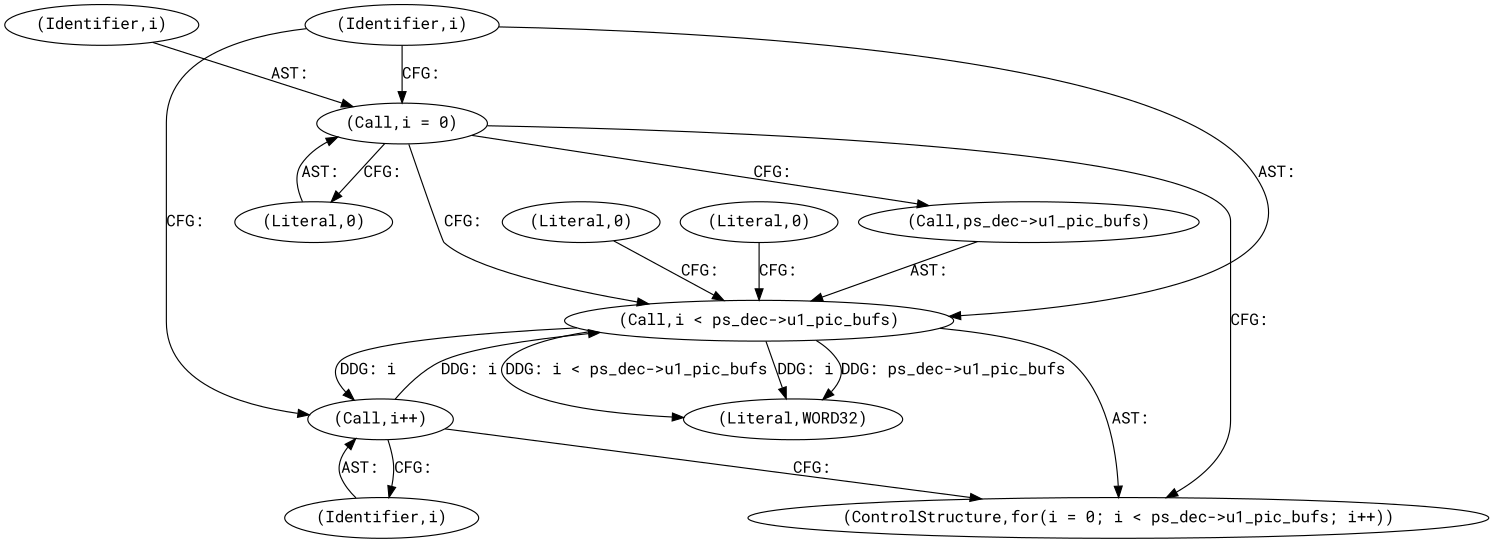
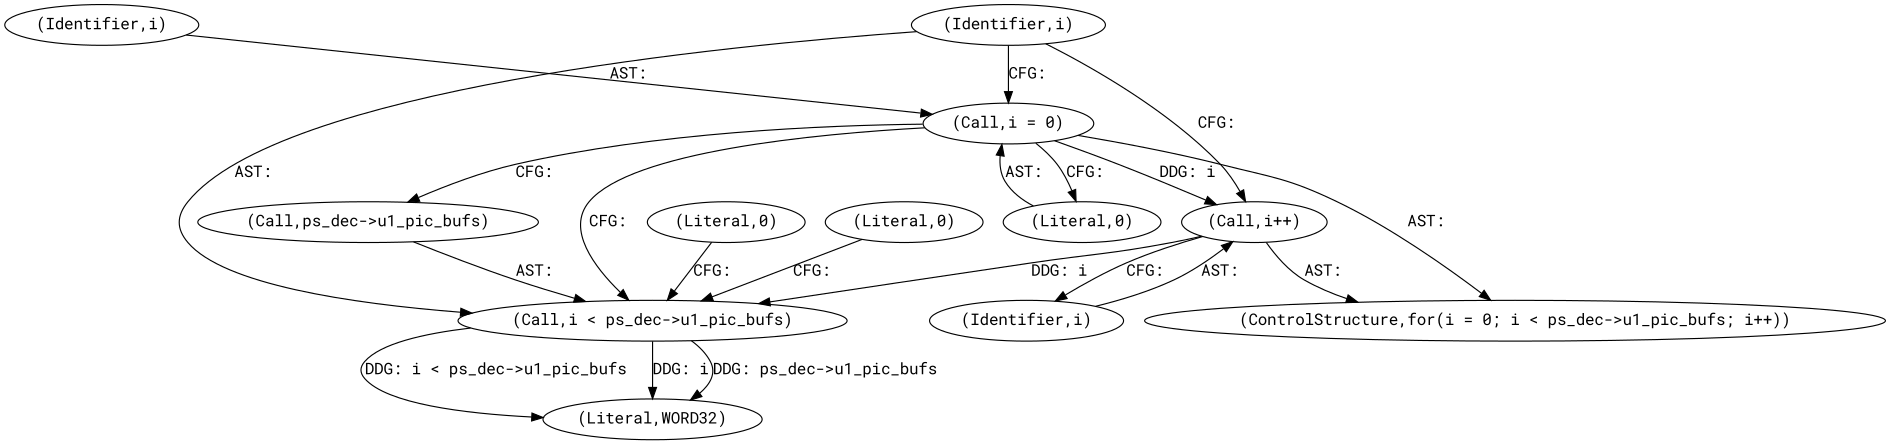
edge "(Call,i = 0)" -> "(ControlStructure,for(i = 0; i < ps_dec->u1_pic_bufs; i++))": label "CFG: " -> "AST: "
edge "(Call,i < ps_dec->u1_pic_bufs)" -> "(Call,i++)": now "(Call,i = 0)" -> "(Call,i++)"
edge "(Call,i < ps_dec->u1_pic_bufs)" -> "(ControlStructure,for(i = 0; i < ps_dec->u1_pic_bufs; i++))": removed, label "AST:"
edge "(Call,i++)" -> "(ControlStructure,for(i = 0; i < ps_dec->u1_pic_bufs; i++))": label "CFG: " -> "AST: "
